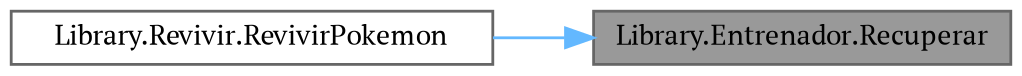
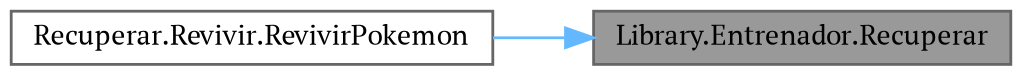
node "Library.Revivir.RevivirPokemon": label "Library.Revivir.RevivirPokemon" -> "Recuperar.Revivir.RevivirPokemon"
